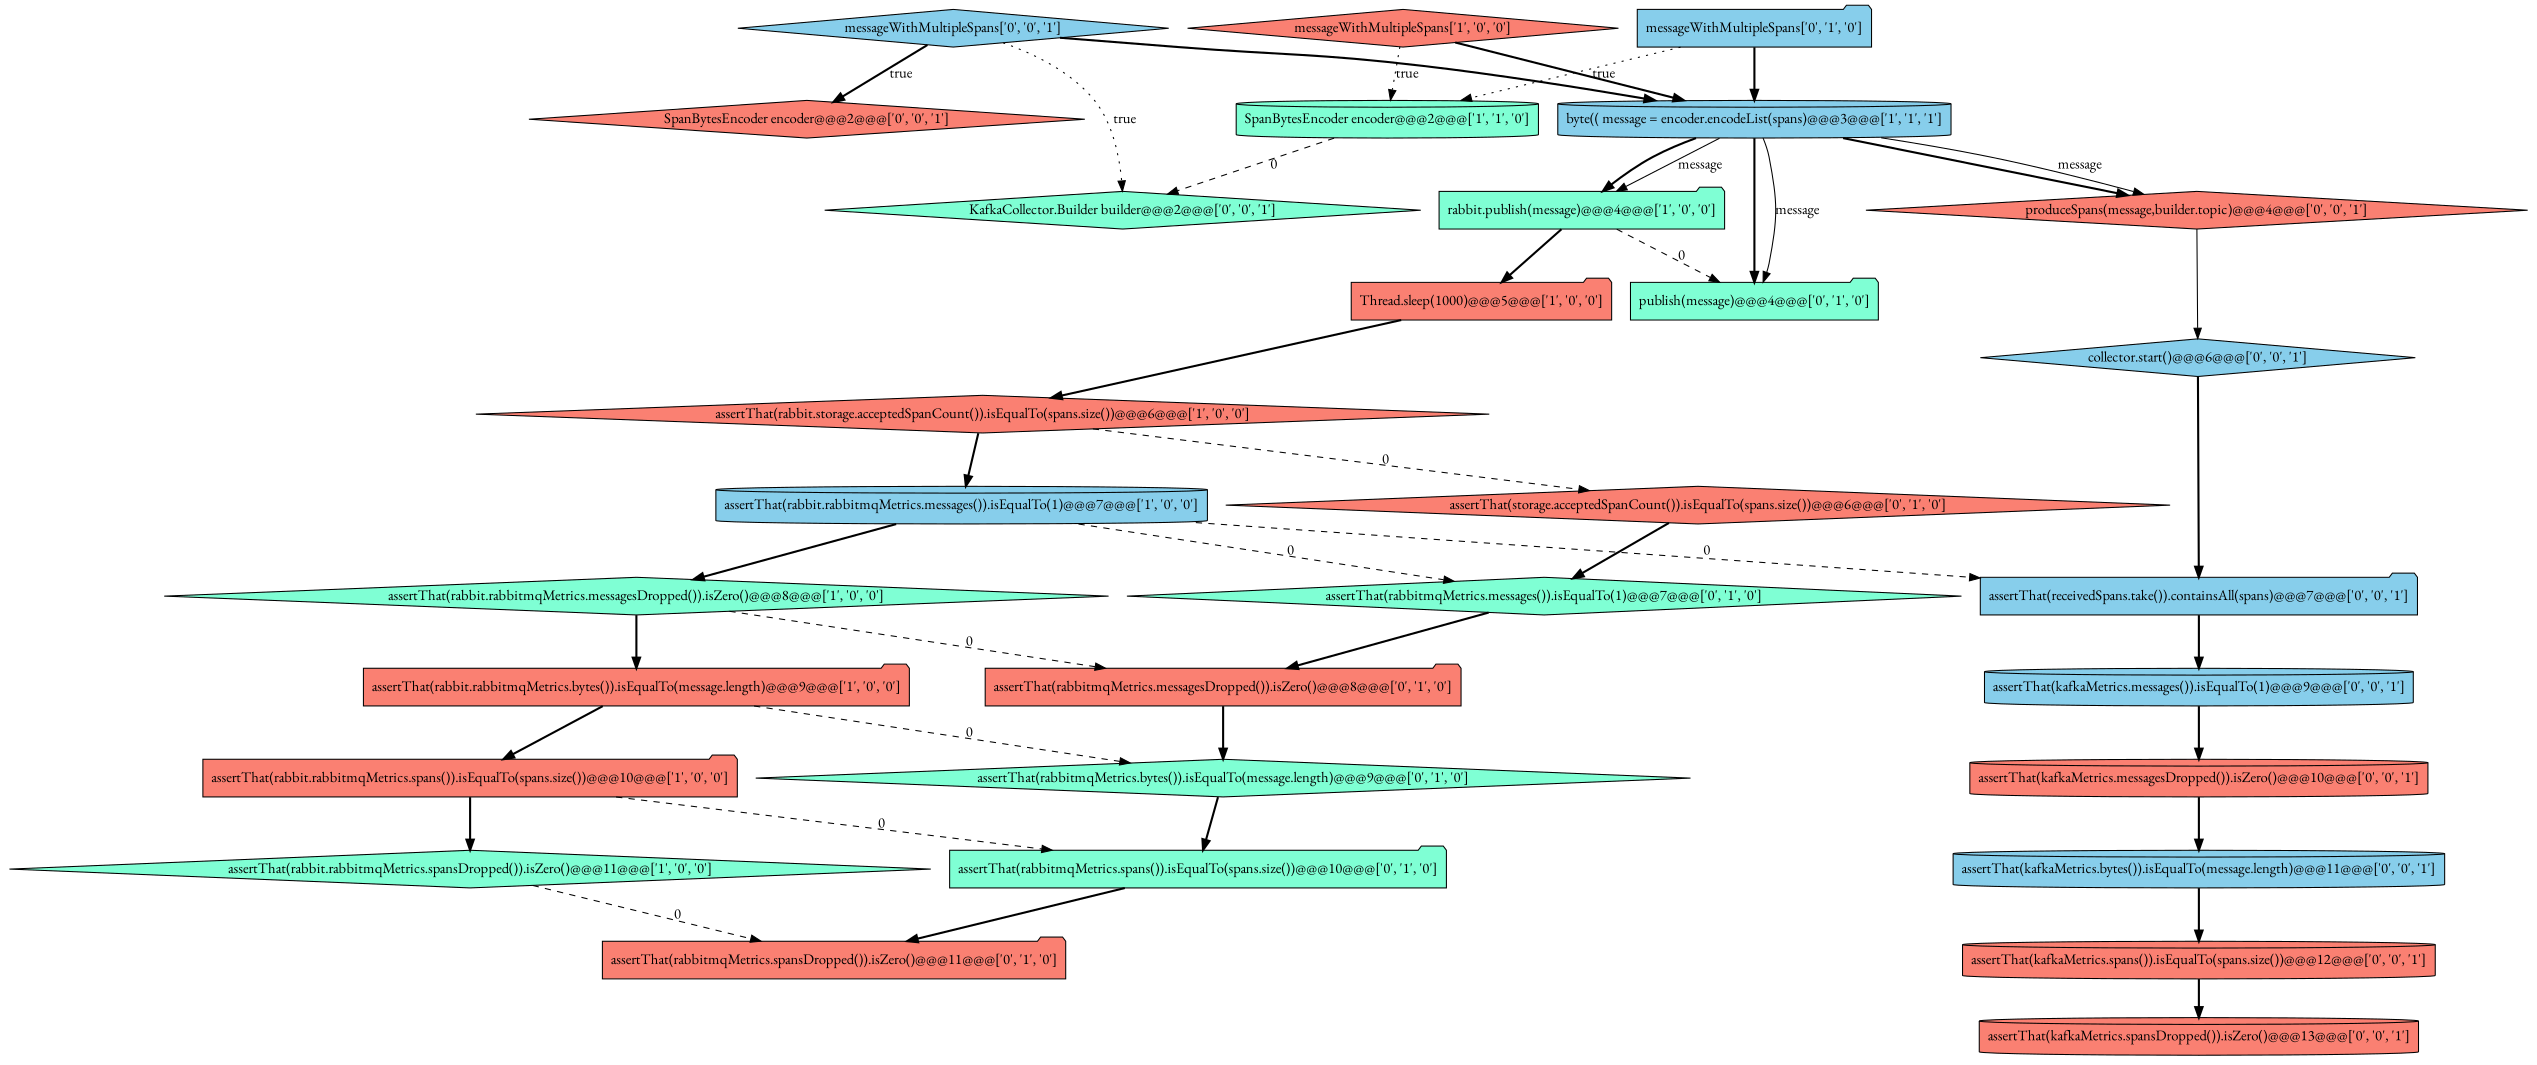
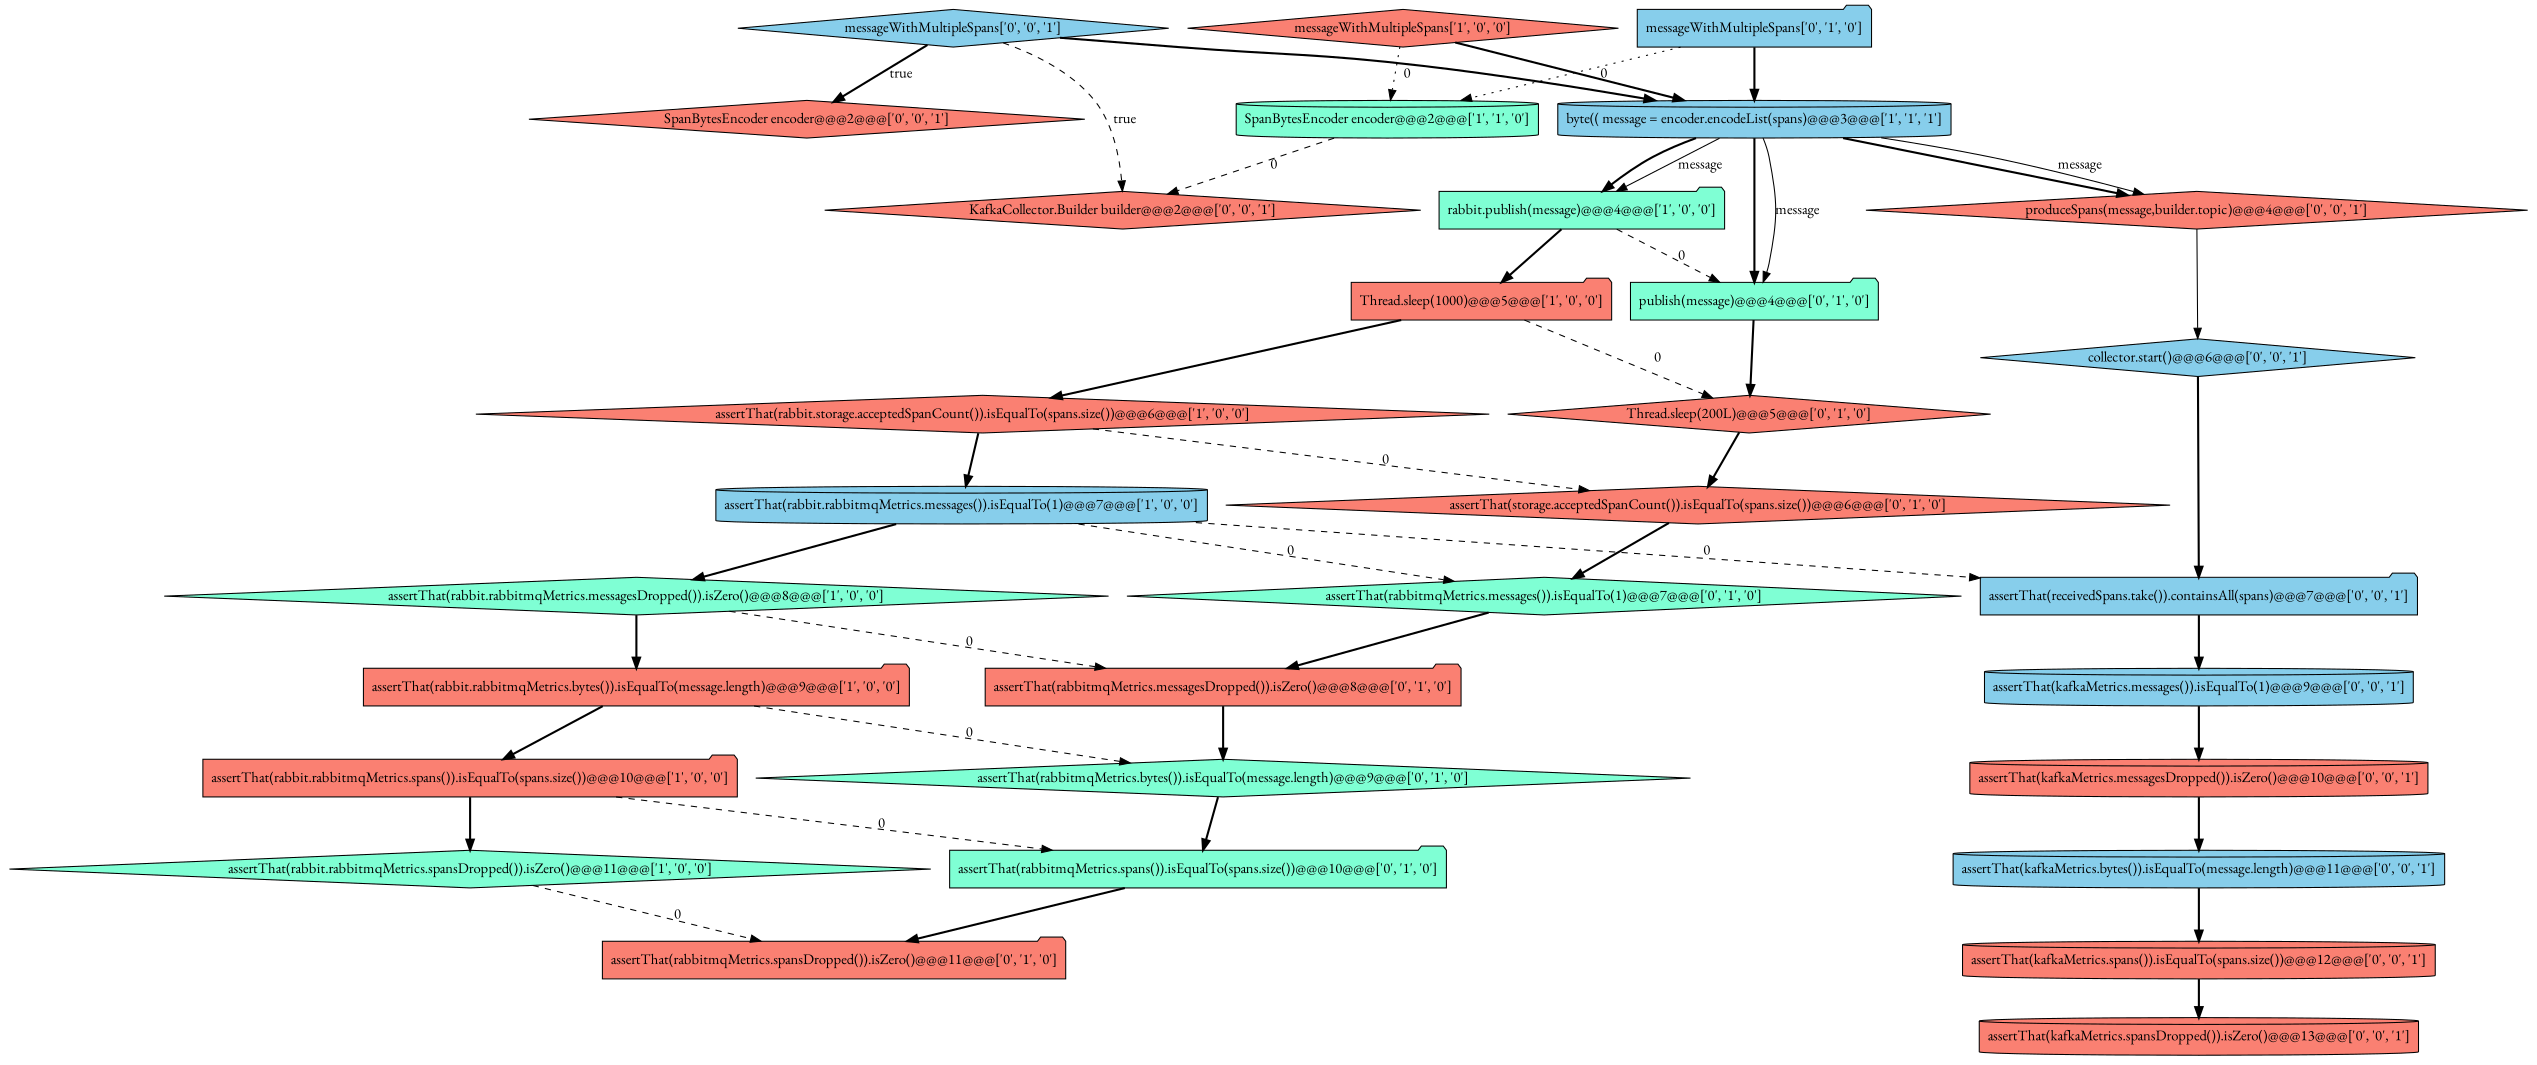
edge "messageWithMultipleSpans['1', '0', '0']" -> "SpanBytesEncoder encoder@@@2@@@['1', '1', '0']": label "true" -> "0"
edge "messageWithMultipleSpans['0', '1', '0']" -> "SpanBytesEncoder encoder@@@2@@@['1', '1', '0']": label "true" -> "0"
edge "messageWithMultipleSpans['0', '0', '1']" -> "KafkaCollector.Builder builder@@@2@@@['0', '0', '1']": style dotted -> dashed
node "KafkaCollector.Builder builder@@@2@@@['0', '0', '1']": fillcolor aquamarine -> salmon
node "Thread.sleep(200L)@@@5@@@['0', '1', '0']": added
